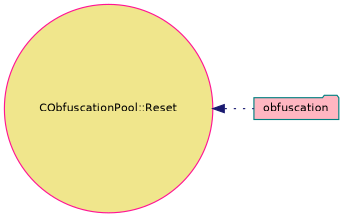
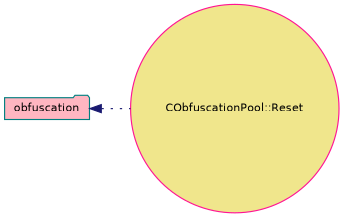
edge "obfuscation" -> "CObfuscationPool::Reset": reversed
